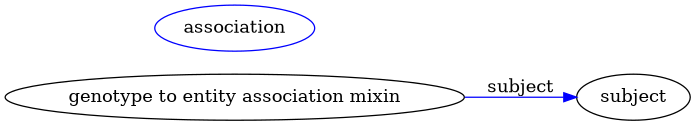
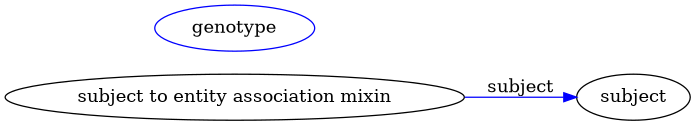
node "association": label "association" -> "genotype"
node "genotype to entity association mixin": label "genotype to entity association mixin" -> "subject to entity association mixin"
